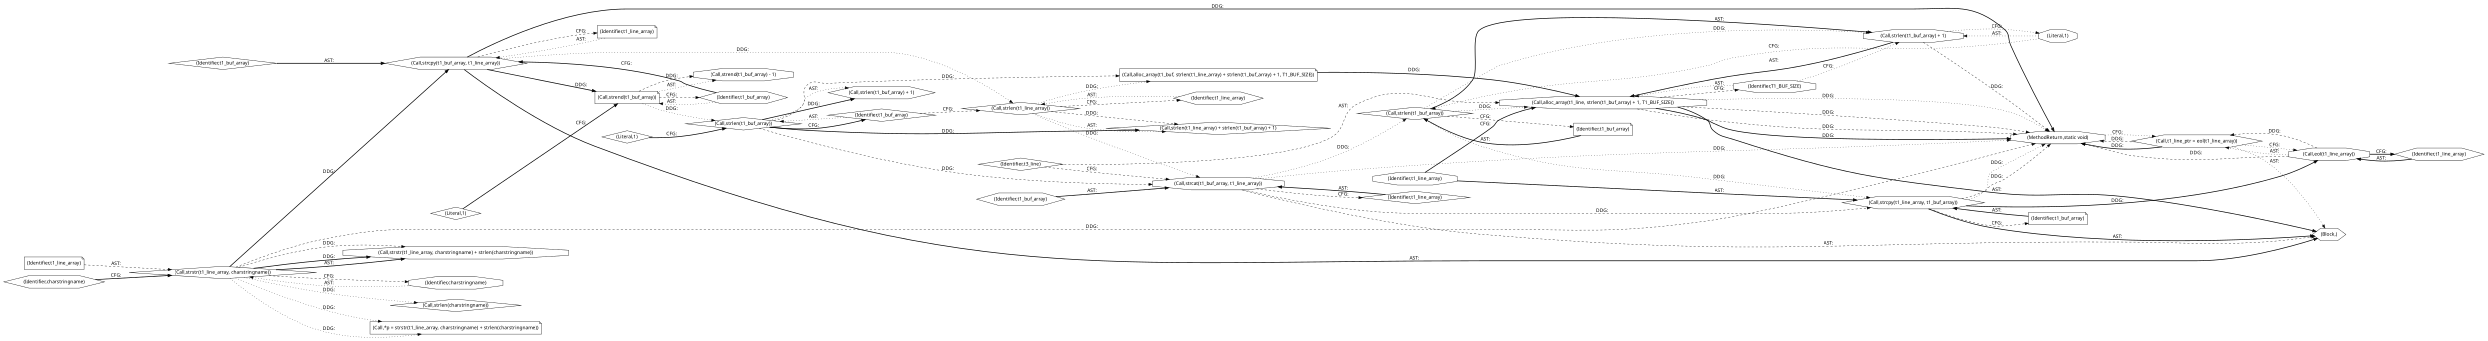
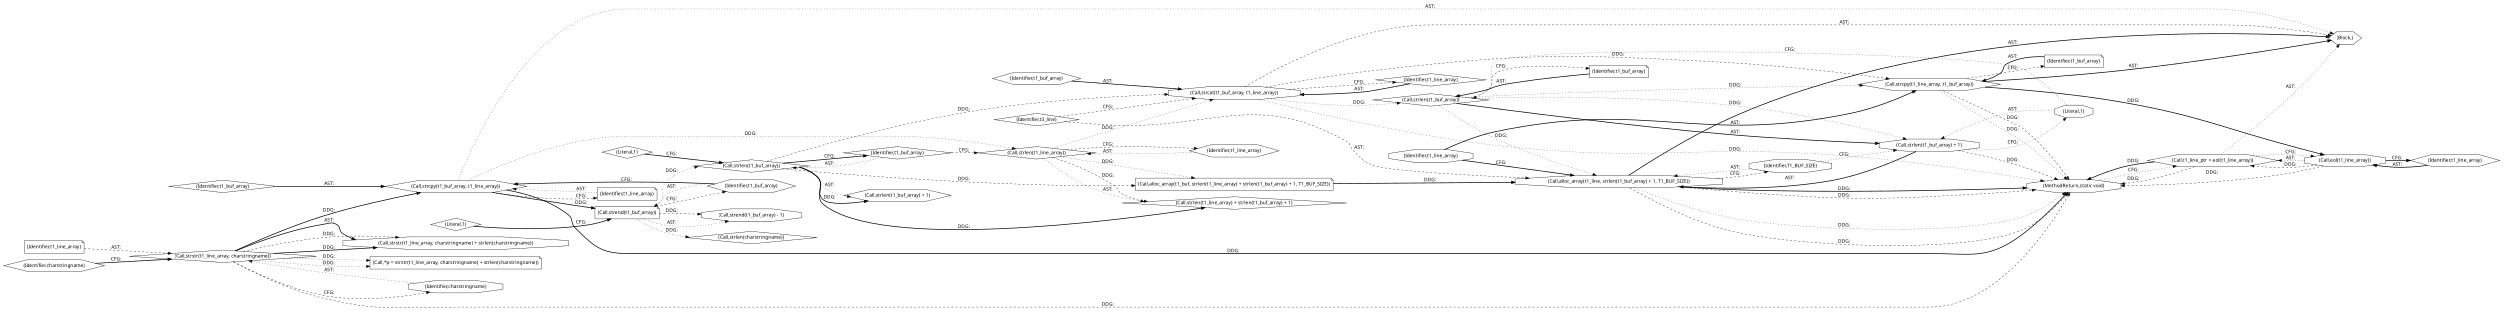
edge "(Call,strcpy(t1_buf_array, t1_line_array))" -> "(Block,)": style bold -> dotted
edge "(Call,strstr(t1_line_array, charstringname))" -> "(Call,strlen(charstringname))": now "(Call,strend(t1_buf_array))" -> "(Call,strlen(charstringname))"
